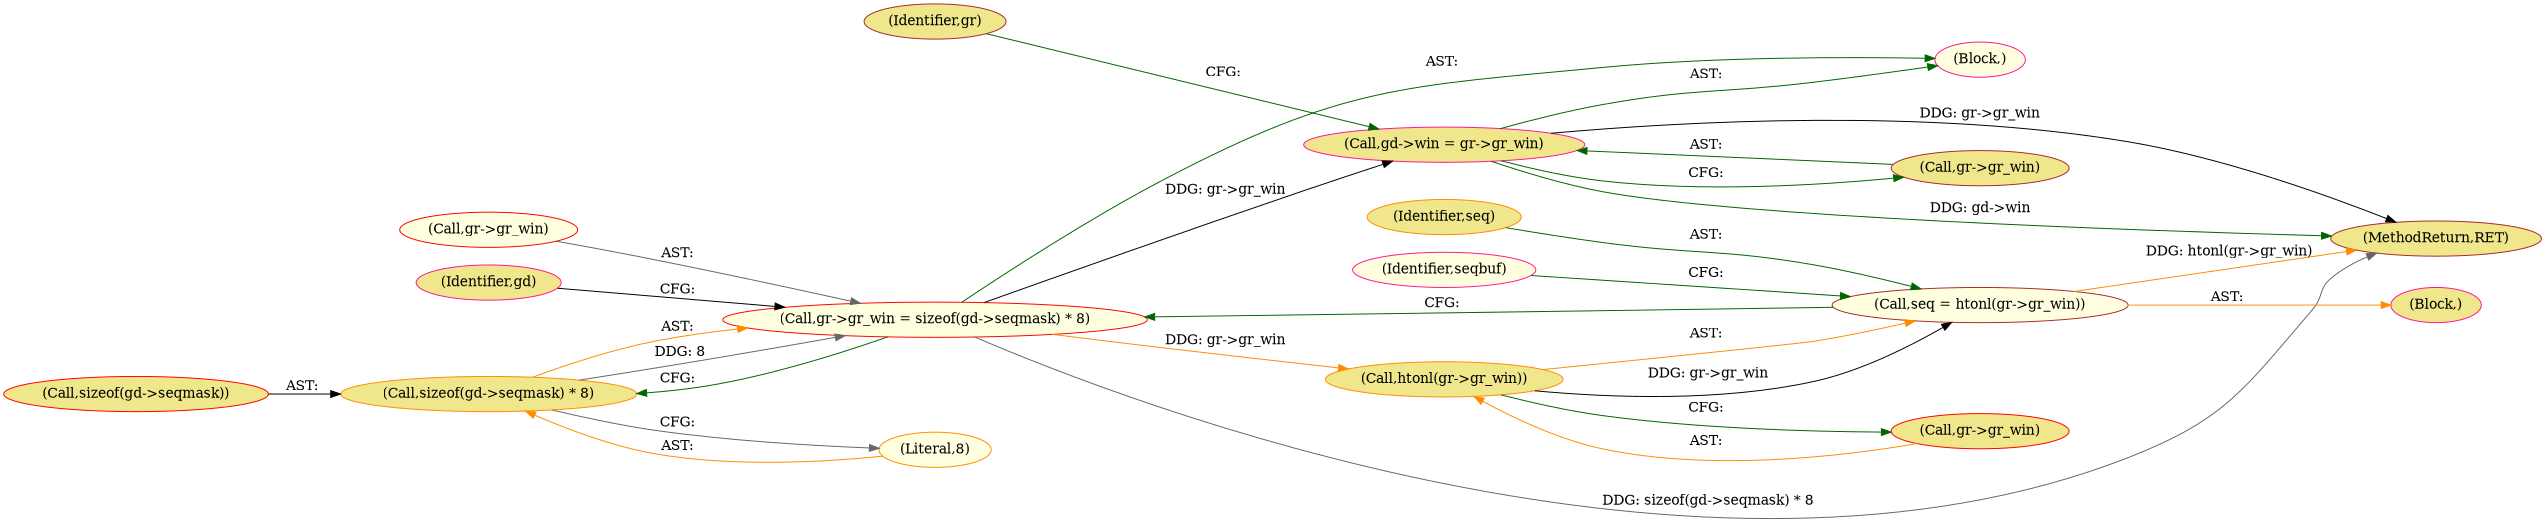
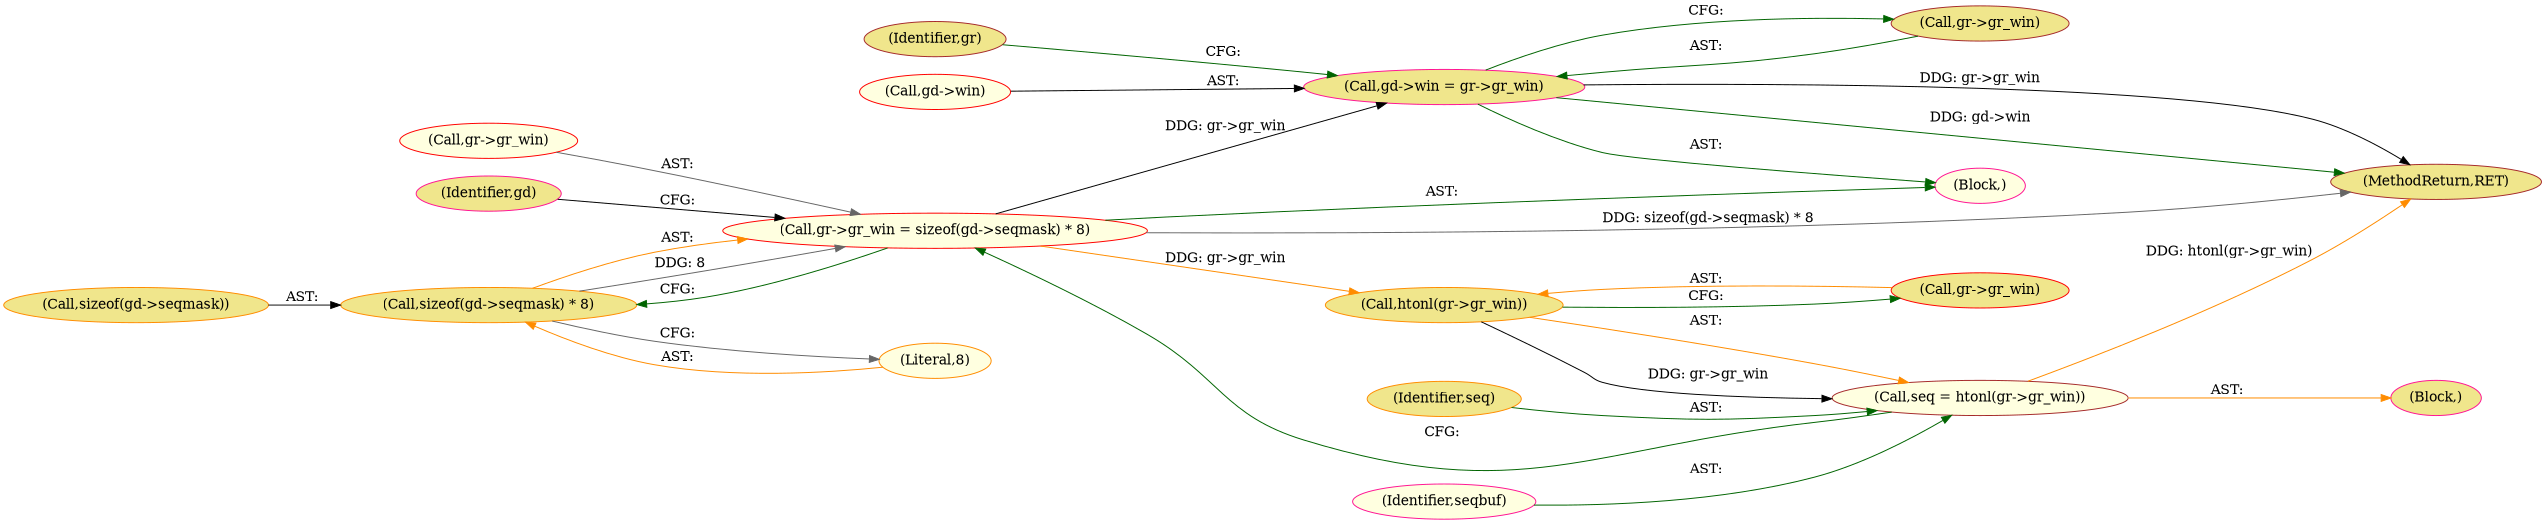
node "(Call,gd->win)": added
edge "(Identifier,seqbuf)" -> "(Call,seq = htonl(gr->gr_win))": label "CFG: " -> "AST: "
node "(Call,sizeof(gd->seqmask))": color red -> darkorange
